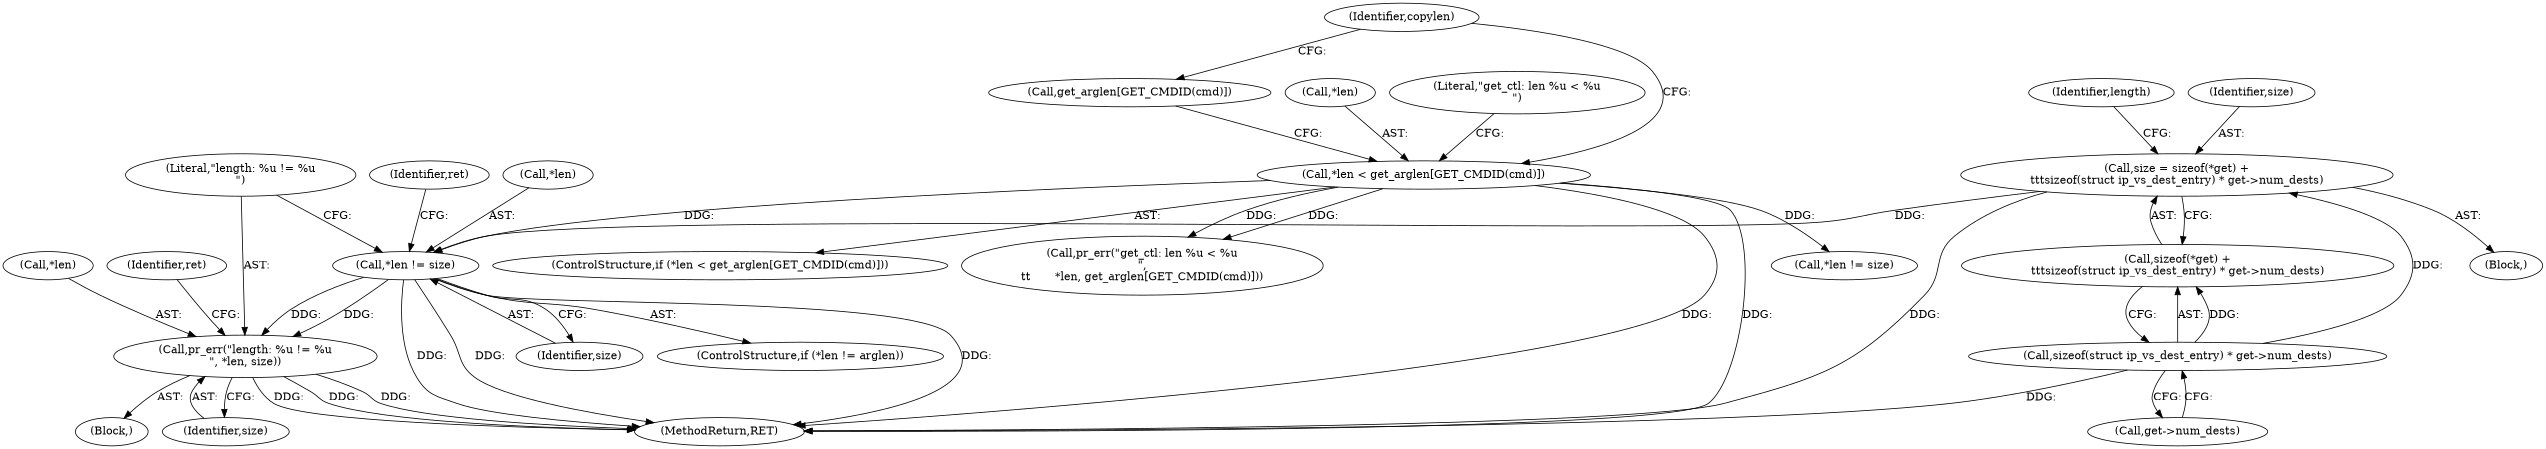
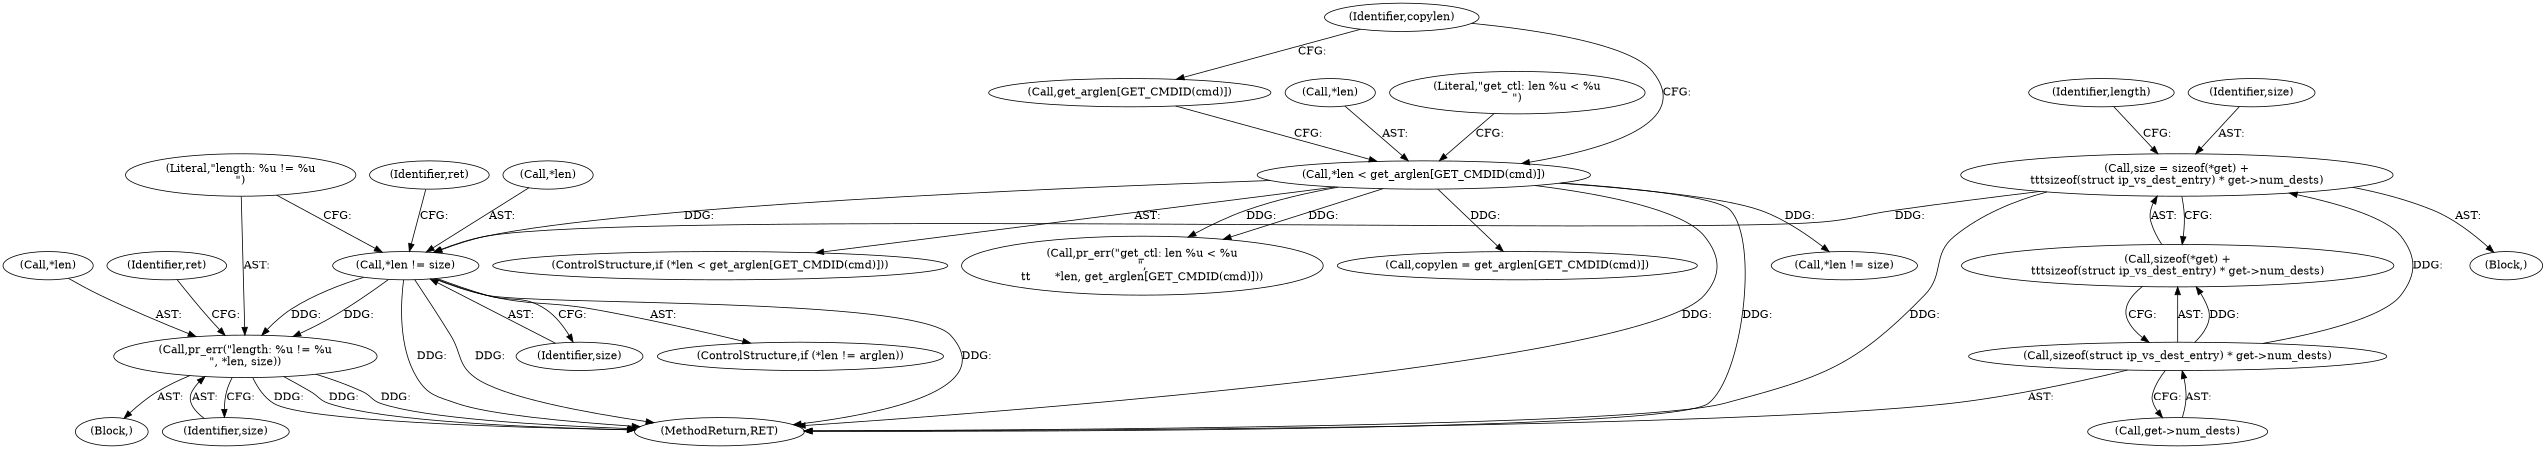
node "(Call,copylen = get_arglen[GET_CMDID(cmd)])": added
edge "(Call,sizeof(struct ip_vs_dest_entry) * get->num_dests)" -> "(MethodReturn,RET)": label "DDG: " -> "AST: "
edge "(Call,get->num_dests)" -> "(Call,sizeof(struct ip_vs_dest_entry) * get->num_dests)": label "CFG: " -> "AST: "
